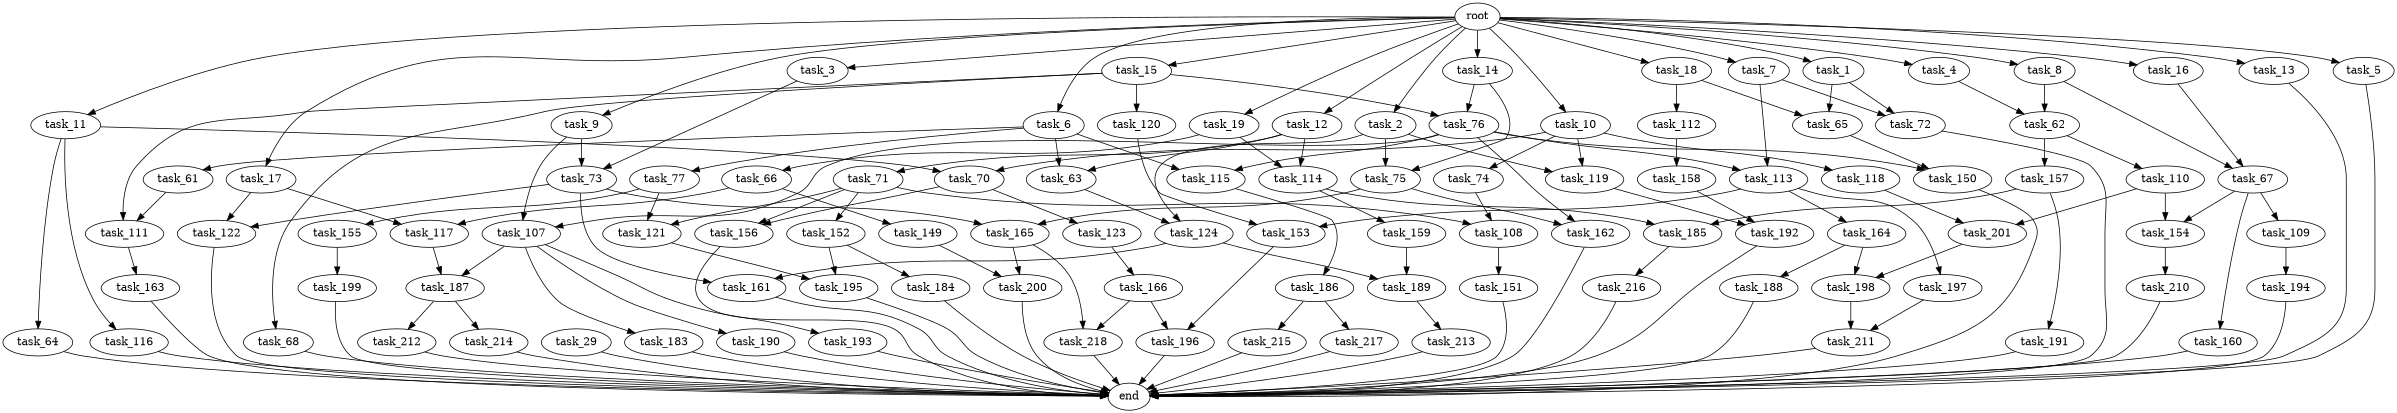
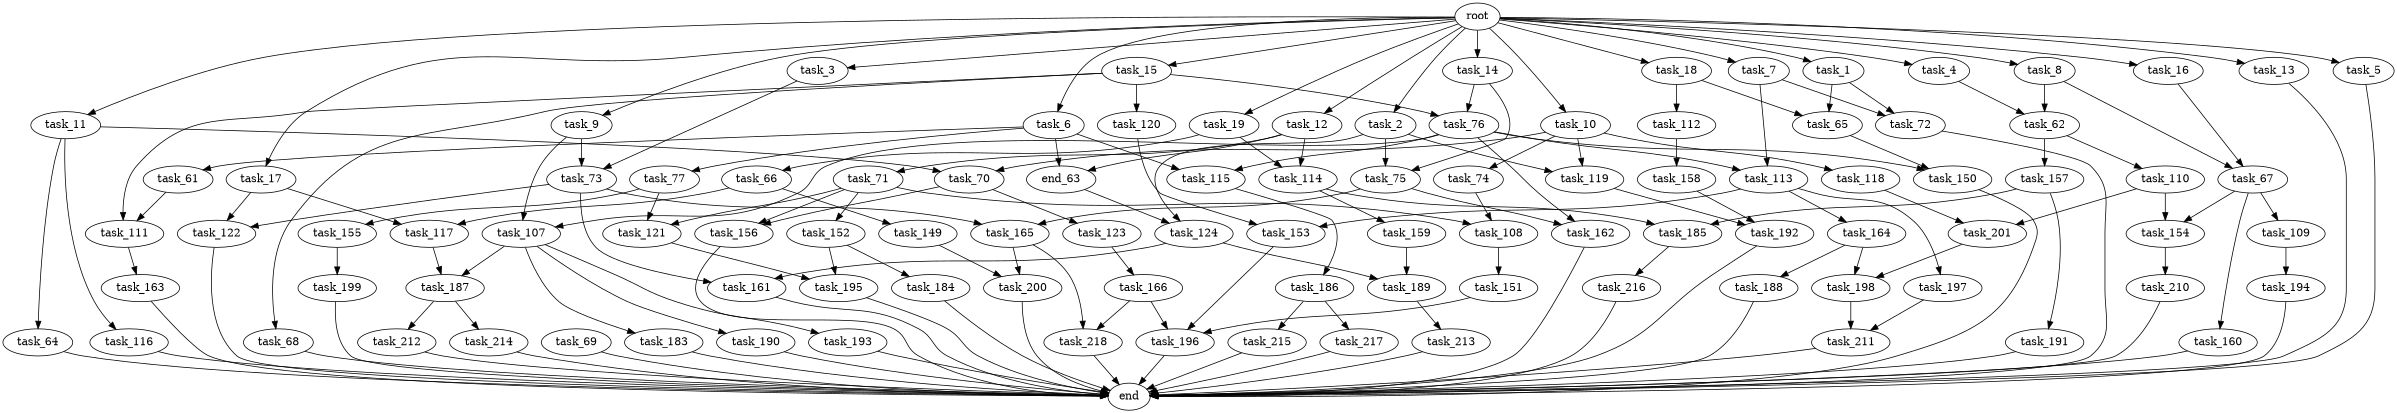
node "task_63": label "task_63" -> "end_63"
node "task_29": label "task_29" -> "task_69"
edge "task_151" -> "end": now "task_151" -> "task_196"
